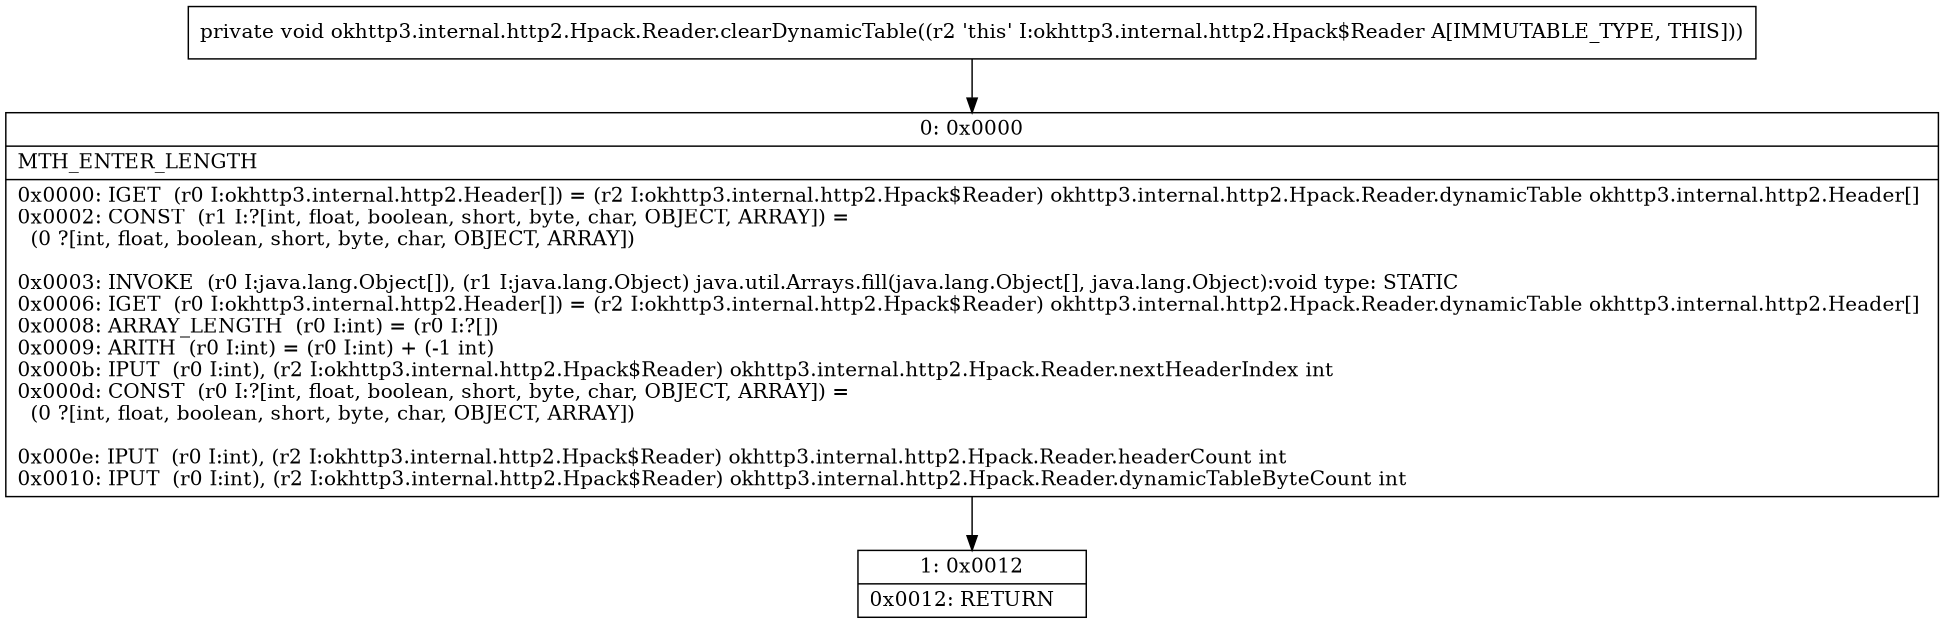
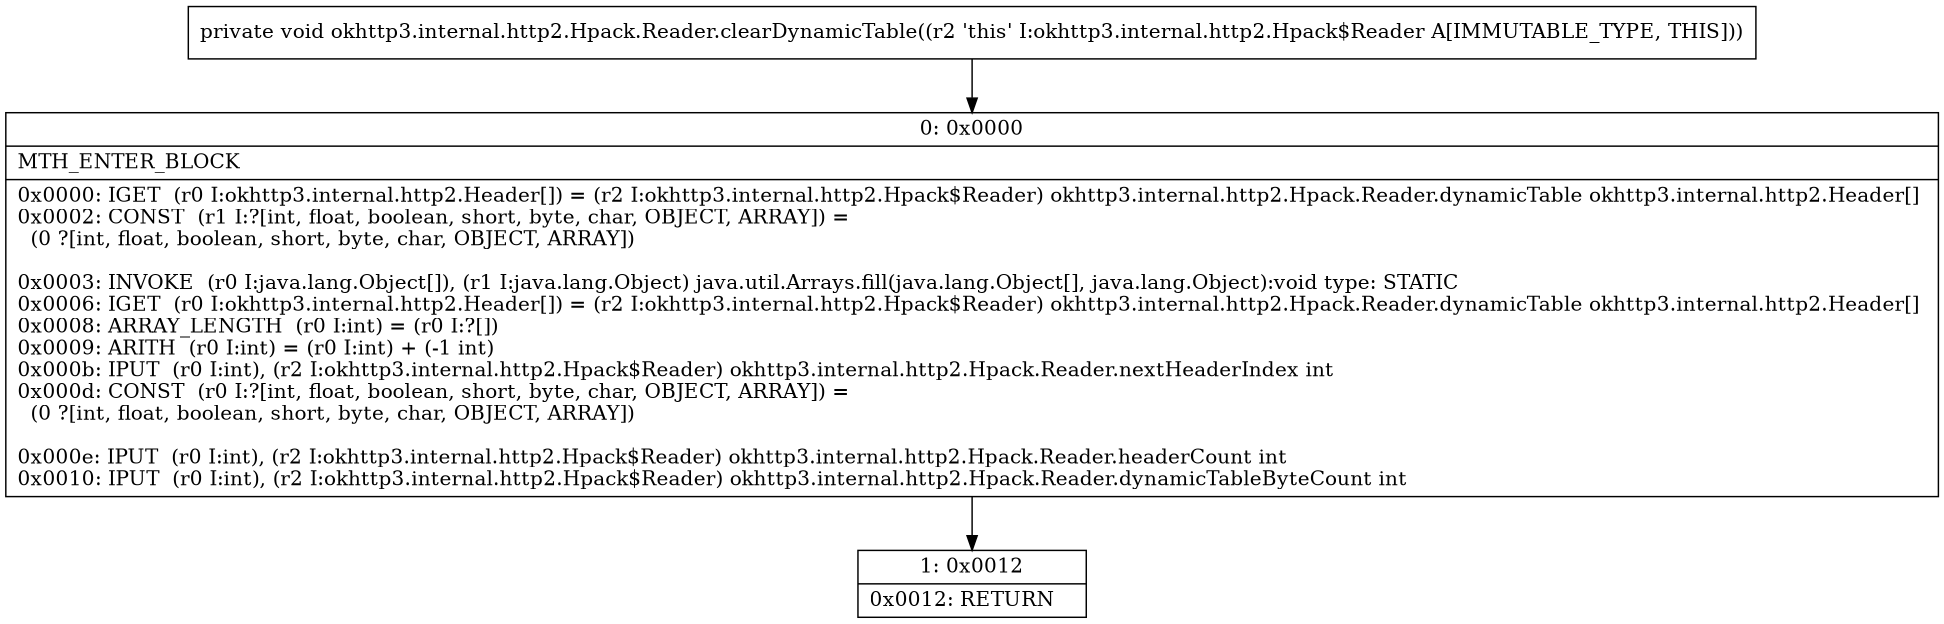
node "0: 0x0000": text "MTH_ENTER_LENGTH" -> "MTH_ENTER_BLOCK"
